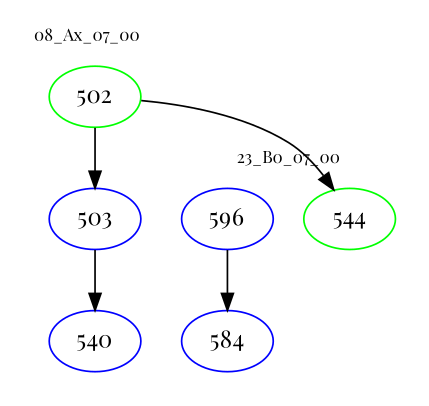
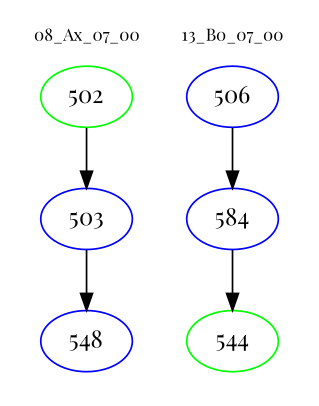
edge "502" -> "544": now "584" -> "544"
cluster "23_B0_07_00": label "23_B0_07_00" -> "13_B0_07_00"
node "596": label "596" -> "506"
node "540": label "540" -> "548"
